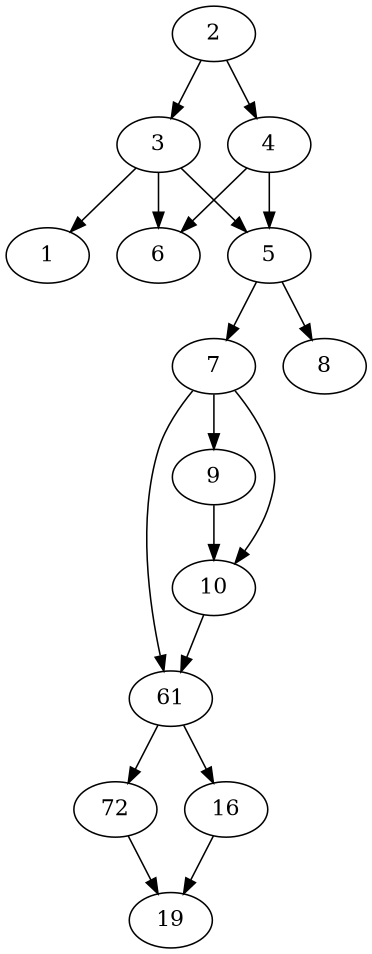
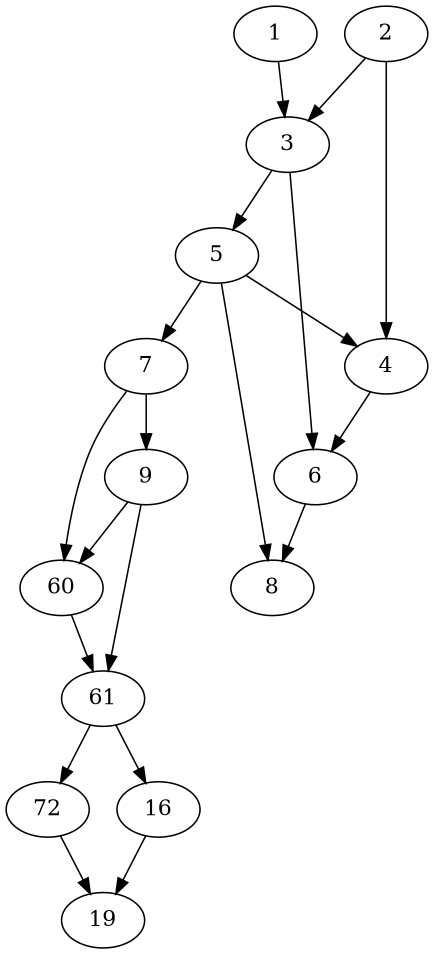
edge "4" -> "5": reversed
edge "3" -> "1": reversed
edge "7" -> "61": now "9" -> "61"
edge "6" -> "8": added
node "10": label "10" -> "60"
